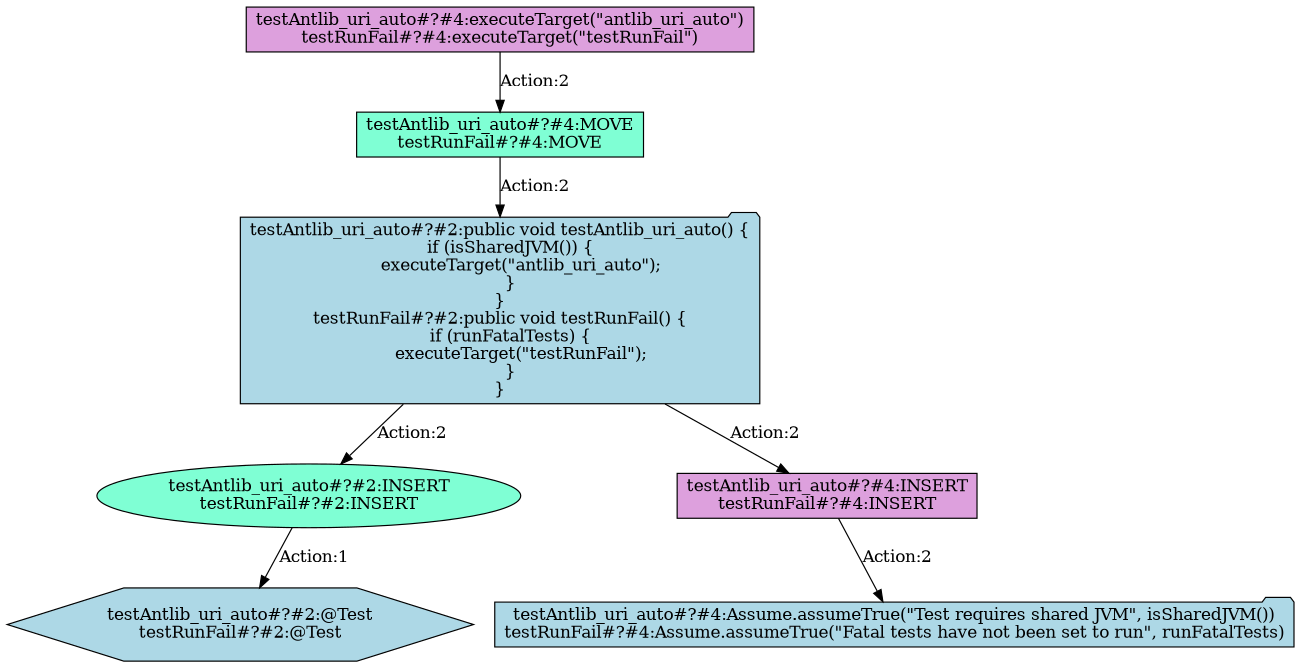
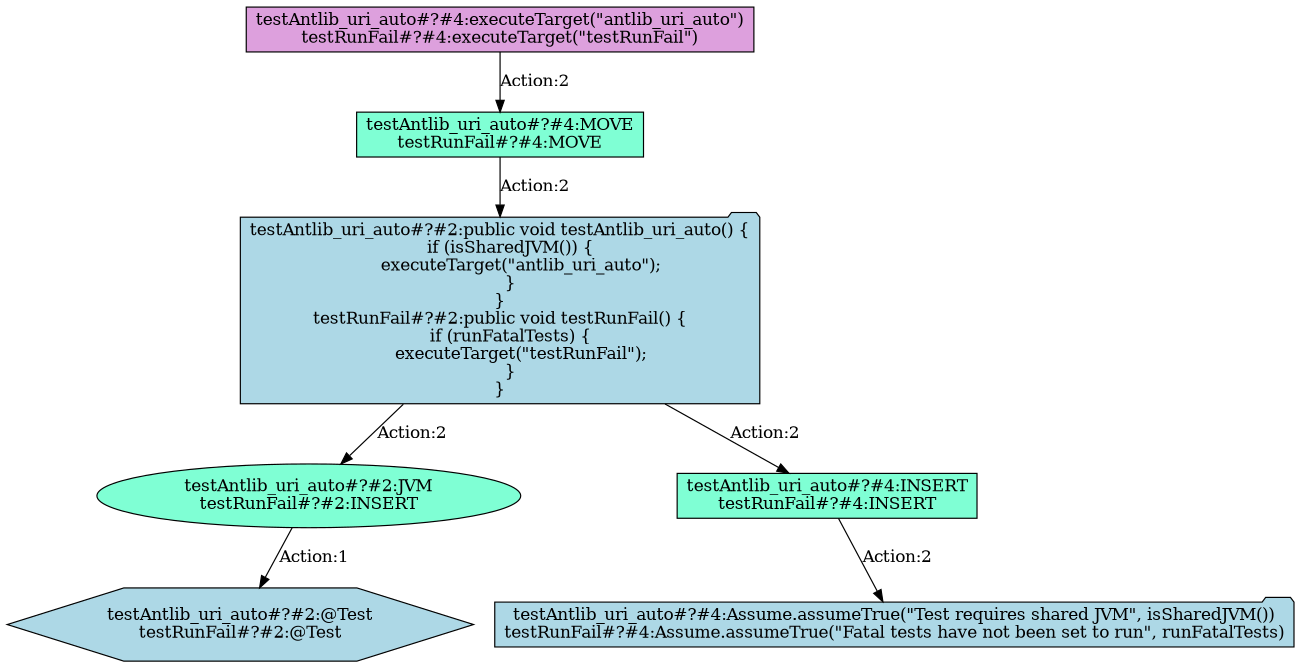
node "testAntlib_uri_auto#?#2:INSERT testRunFail#?#2:INSERT": label "testAntlib_uri_auto#?#2:INSERT testRunFail#?#2:INSERT" -> "testAntlib_uri_auto#?#2:JVM testRunFail#?#2:INSERT"
node "testAntlib_uri_auto#?#4:INSERT testRunFail#?#4:INSERT": fillcolor plum -> aquamarine
